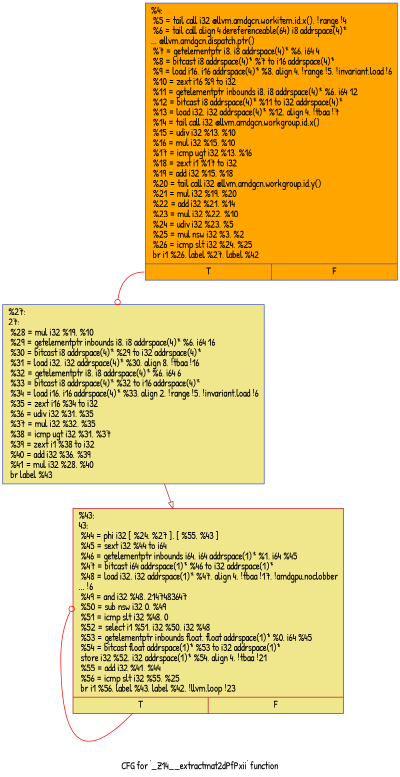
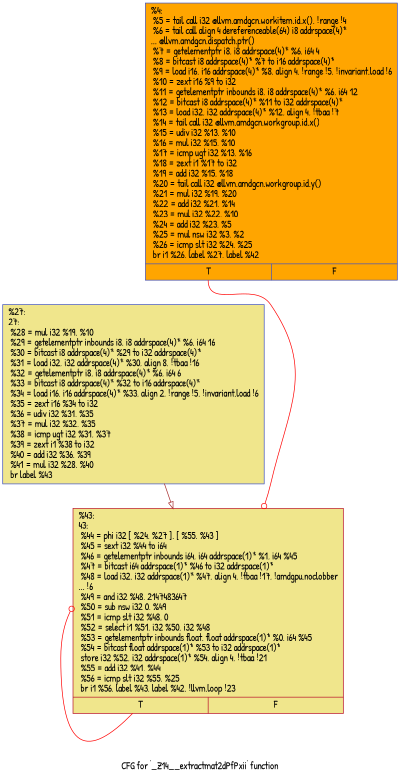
node "%4:": text "%24 = udiv i32 %23, %5" -> "%24 = add i32 %23, %5"
edge "%4:" -> "%27:": now "%4:" -> "%43:"
